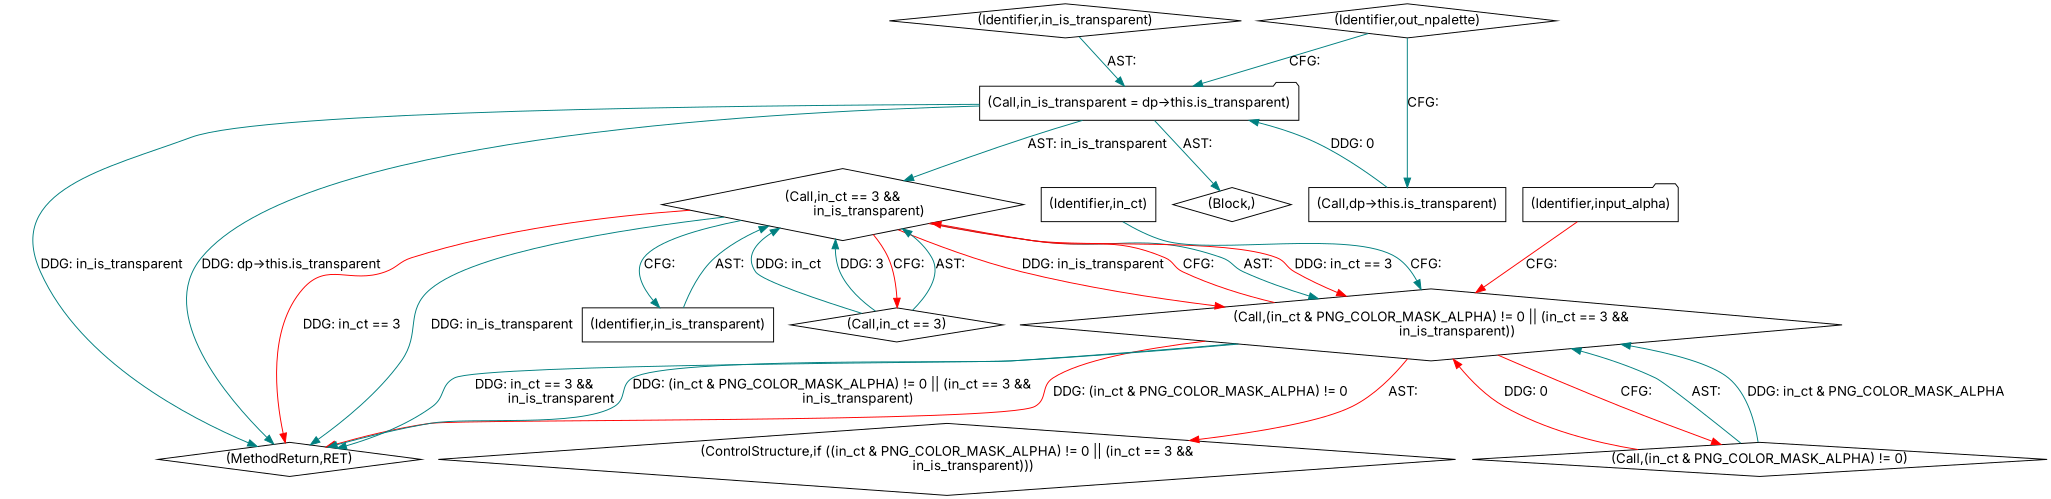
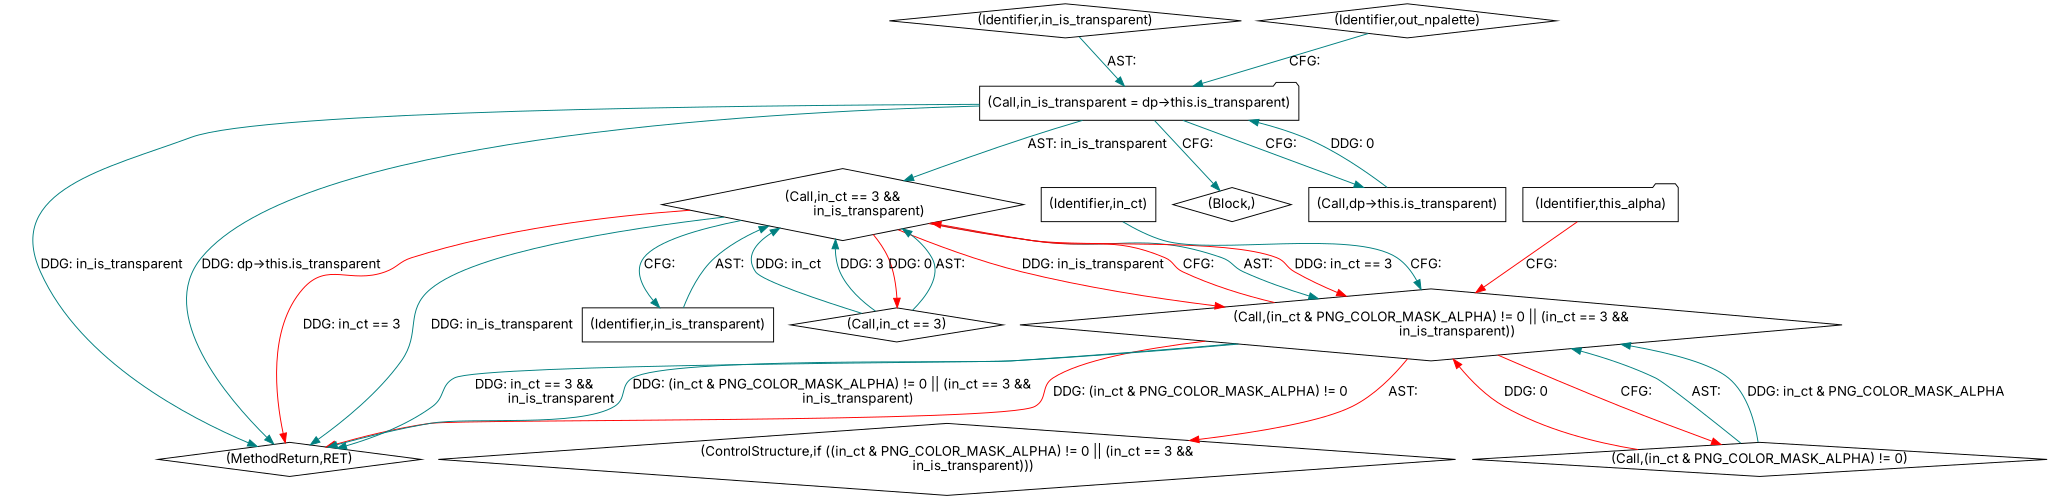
edge "(Identifier,out_npalette)" -> "(Call,dp->this.is_transparent)": now "(Call,in_is_transparent = dp->this.is_transparent)" -> "(Call,dp->this.is_transparent)"
edge "(Call,in_is_transparent = dp->this.is_transparent)" -> "(Block,)": label "AST: " -> "CFG: "
node "(Identifier,input_alpha)": label "(Identifier,input_alpha)" -> "(Identifier,this_alpha)"
edge "(Call,in_ct == 3 && in_is_transparent)" -> "(Call,in_ct == 3)": label "CFG: " -> "DDG: 0"
